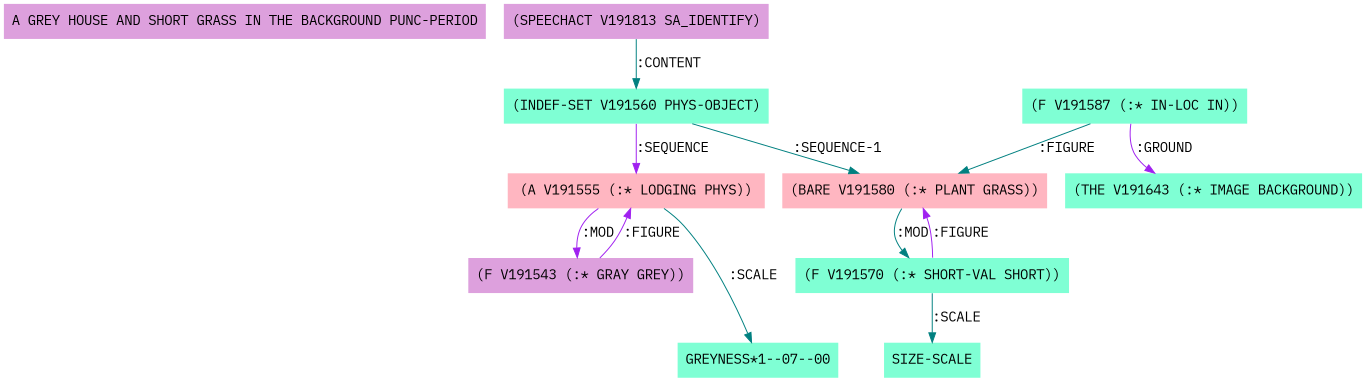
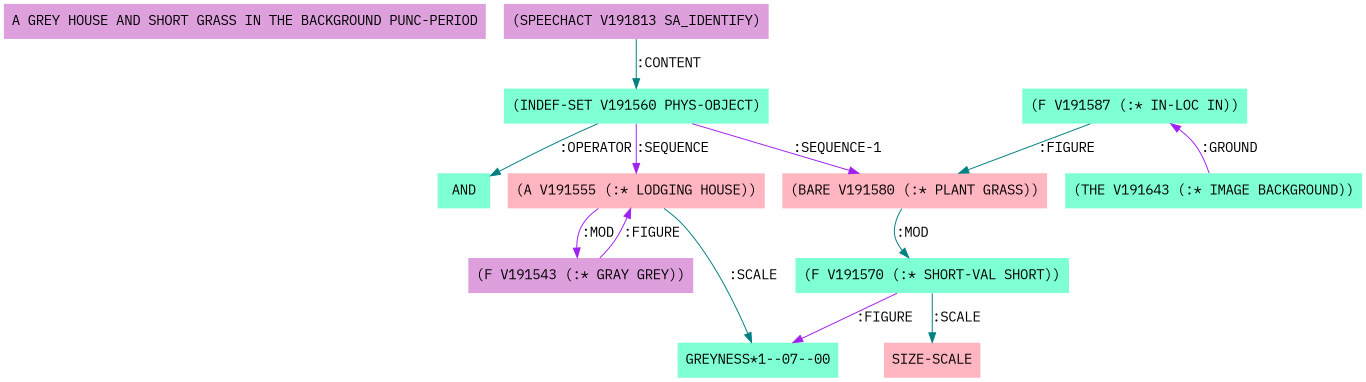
edge "(INDEF-SET V191560 PHYS-OBJECT)" -> "(BARE V191580 (:* PLANT GRASS))": color teal -> purple
edge "(F V191587 (:* IN-LOC IN))" -> "(THE V191643 (:* IMAGE BACKGROUND))": reversed
node "AND": added
node "(A V191555 (:* LODGING PHYS))": label "(A V191555 (:* LODGING PHYS))" -> "(A V191555 (:* LODGING HOUSE))"
edge "(F V191570 (:* SHORT-VAL SHORT))" -> "(BARE V191580 (:* PLANT GRASS))": now "(F V191570 (:* SHORT-VAL SHORT))" -> "GREYNESS*1--07--00"
node "SIZE-SCALE": fillcolor aquamarine -> lightpink
